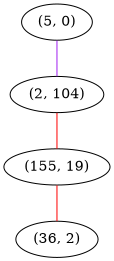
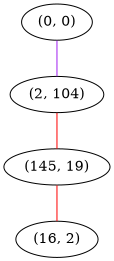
node "(5, 0)": label "(5, 0)" -> "(0, 0)"
node "(155, 19)": label "(155, 19)" -> "(145, 19)"
node "(36, 2)": label "(36, 2)" -> "(16, 2)"
